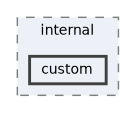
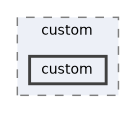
cluster "internal": label "internal" -> "custom"
